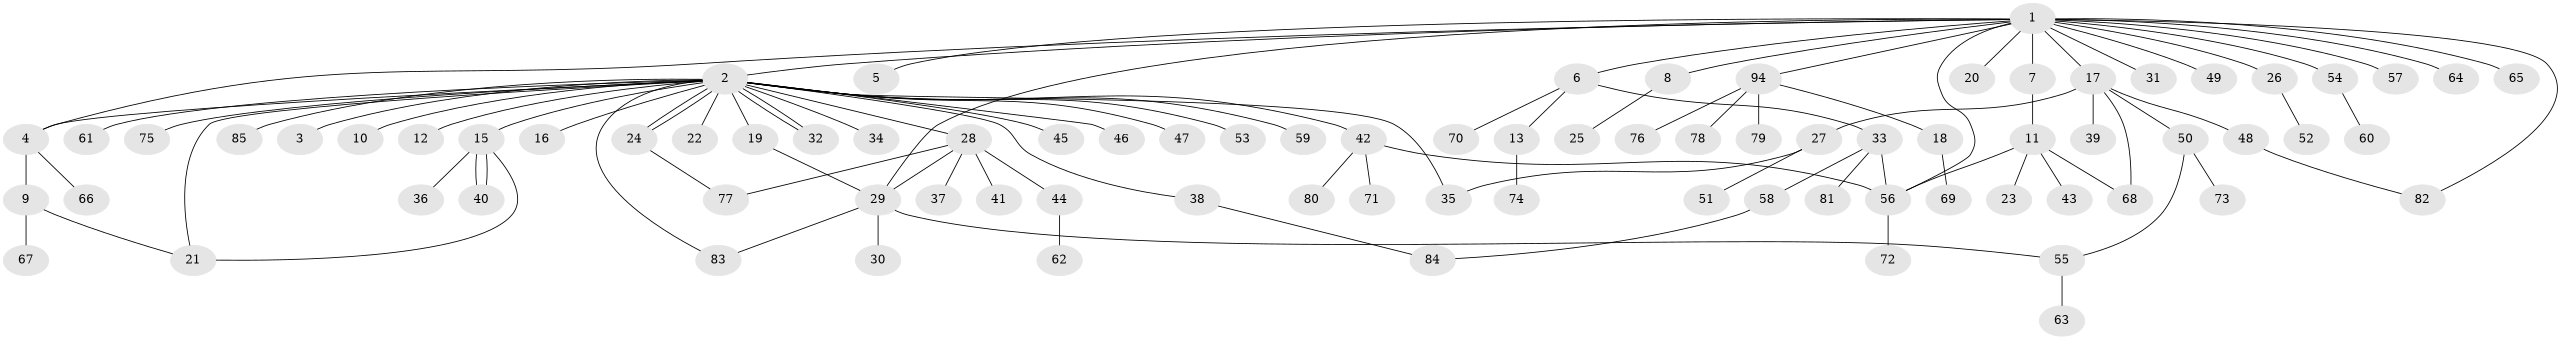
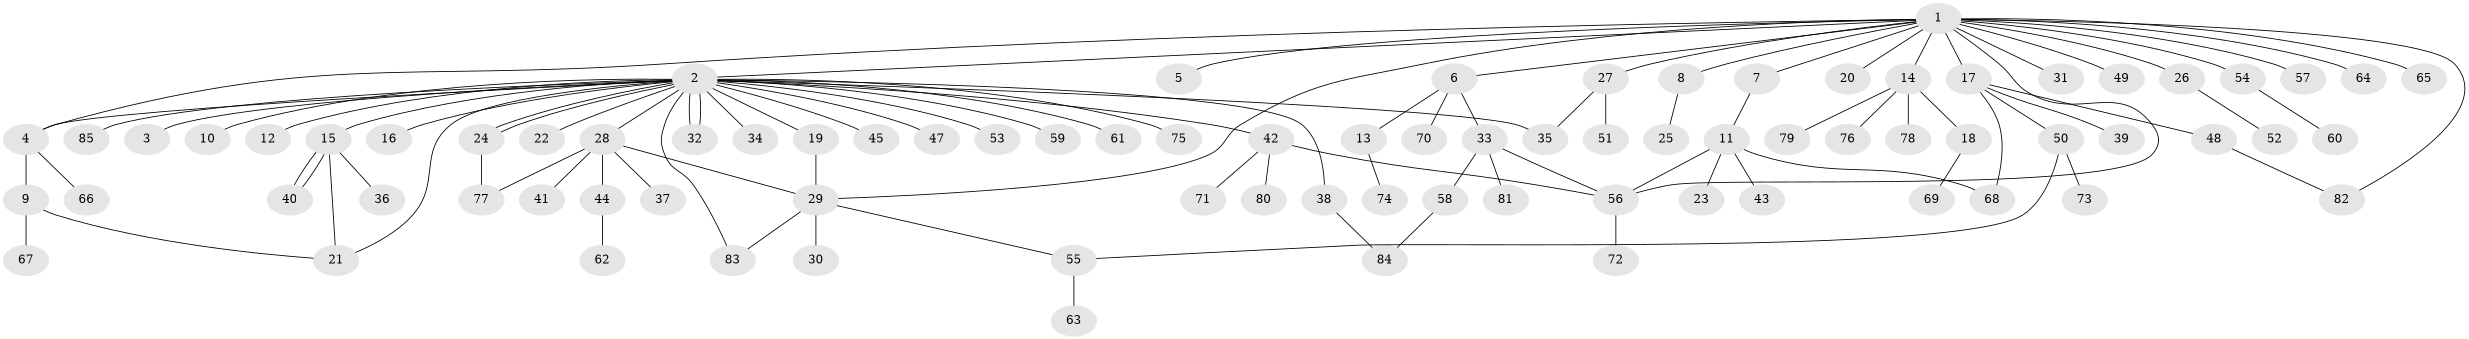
node "94": label "94" -> "14"
edge "17" -- "27": now "1" -- "27"
node "46": removed
